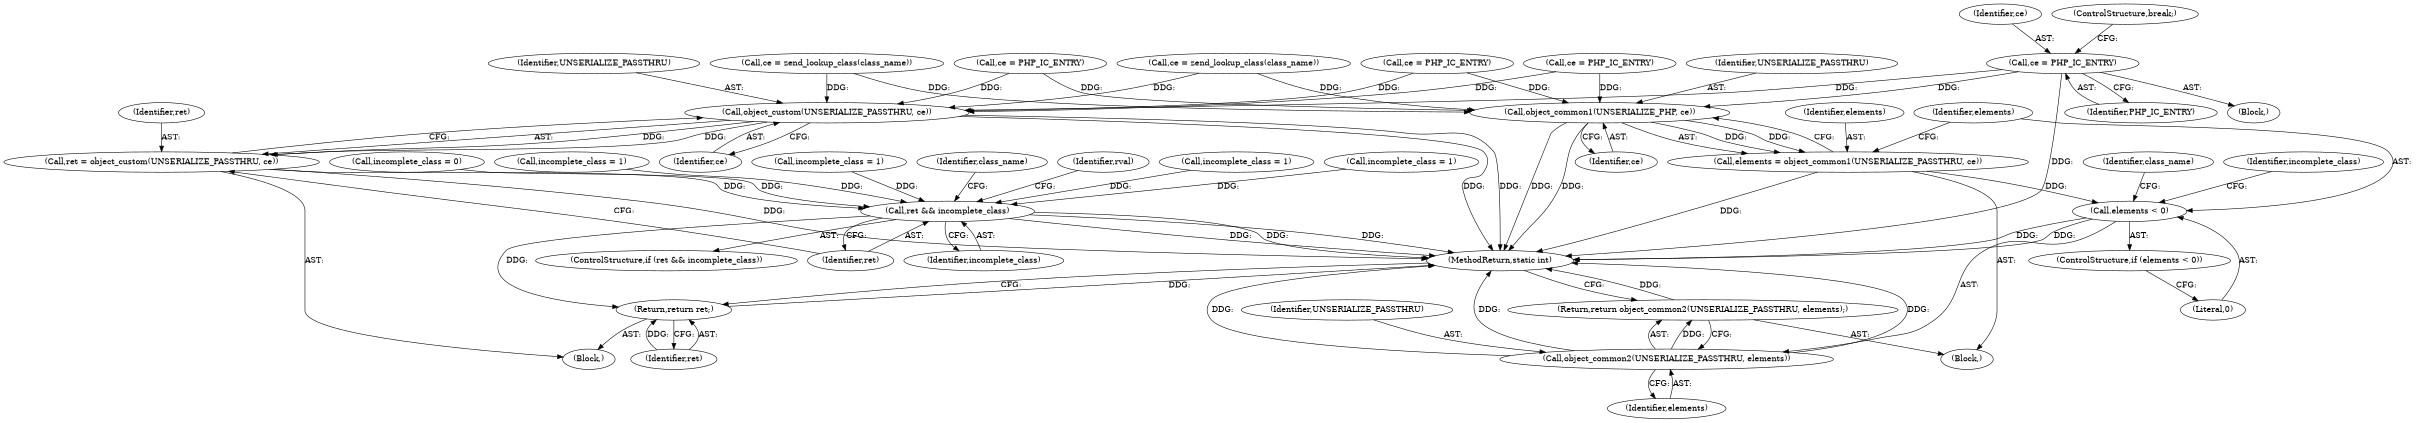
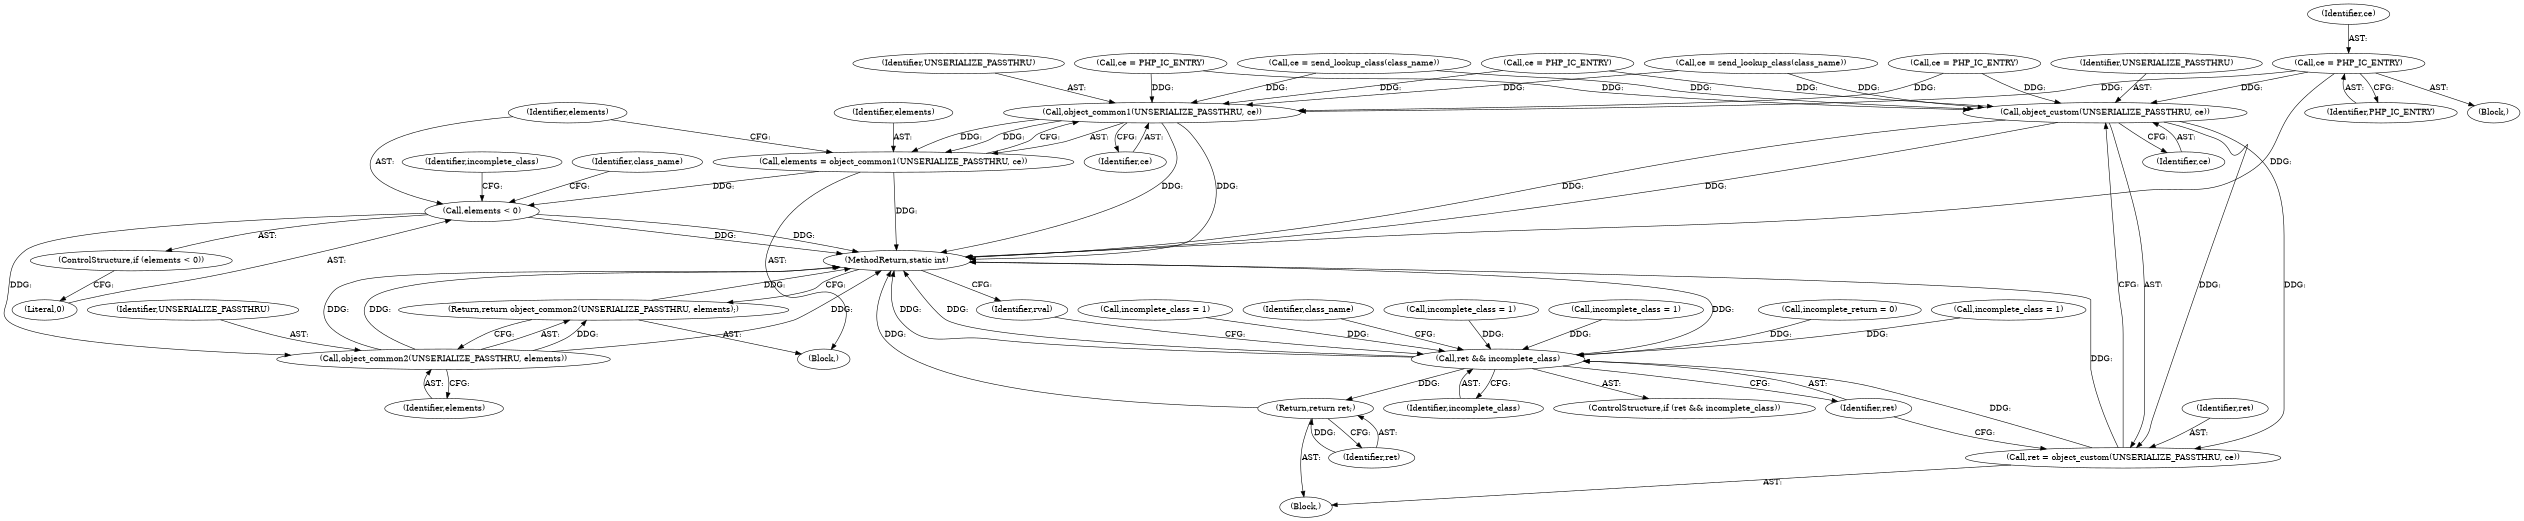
node "(ControlStructure,break;)": removed
node "(Call,object_common1(UNSERIALIZE_PHP, ce))": label "(Call,object_common1(UNSERIALIZE_PHP, ce))" -> "(Call,object_common1(UNSERIALIZE_PASSTHRU, ce))"
node "(Call,incomplete_class = 0)": label "(Call,incomplete_class = 0)" -> "(Call,incomplete_return = 0)"
edge "(MethodReturn,static int)" -> "(Return,return ret;)": now "(MethodReturn,static int)" -> "(Identifier,rval)"
edge "(Call,elements < 0)" -> "(Call,object_common2(UNSERIALIZE_PASSTHRU, elements))": label "AST: " -> "DDG: "
